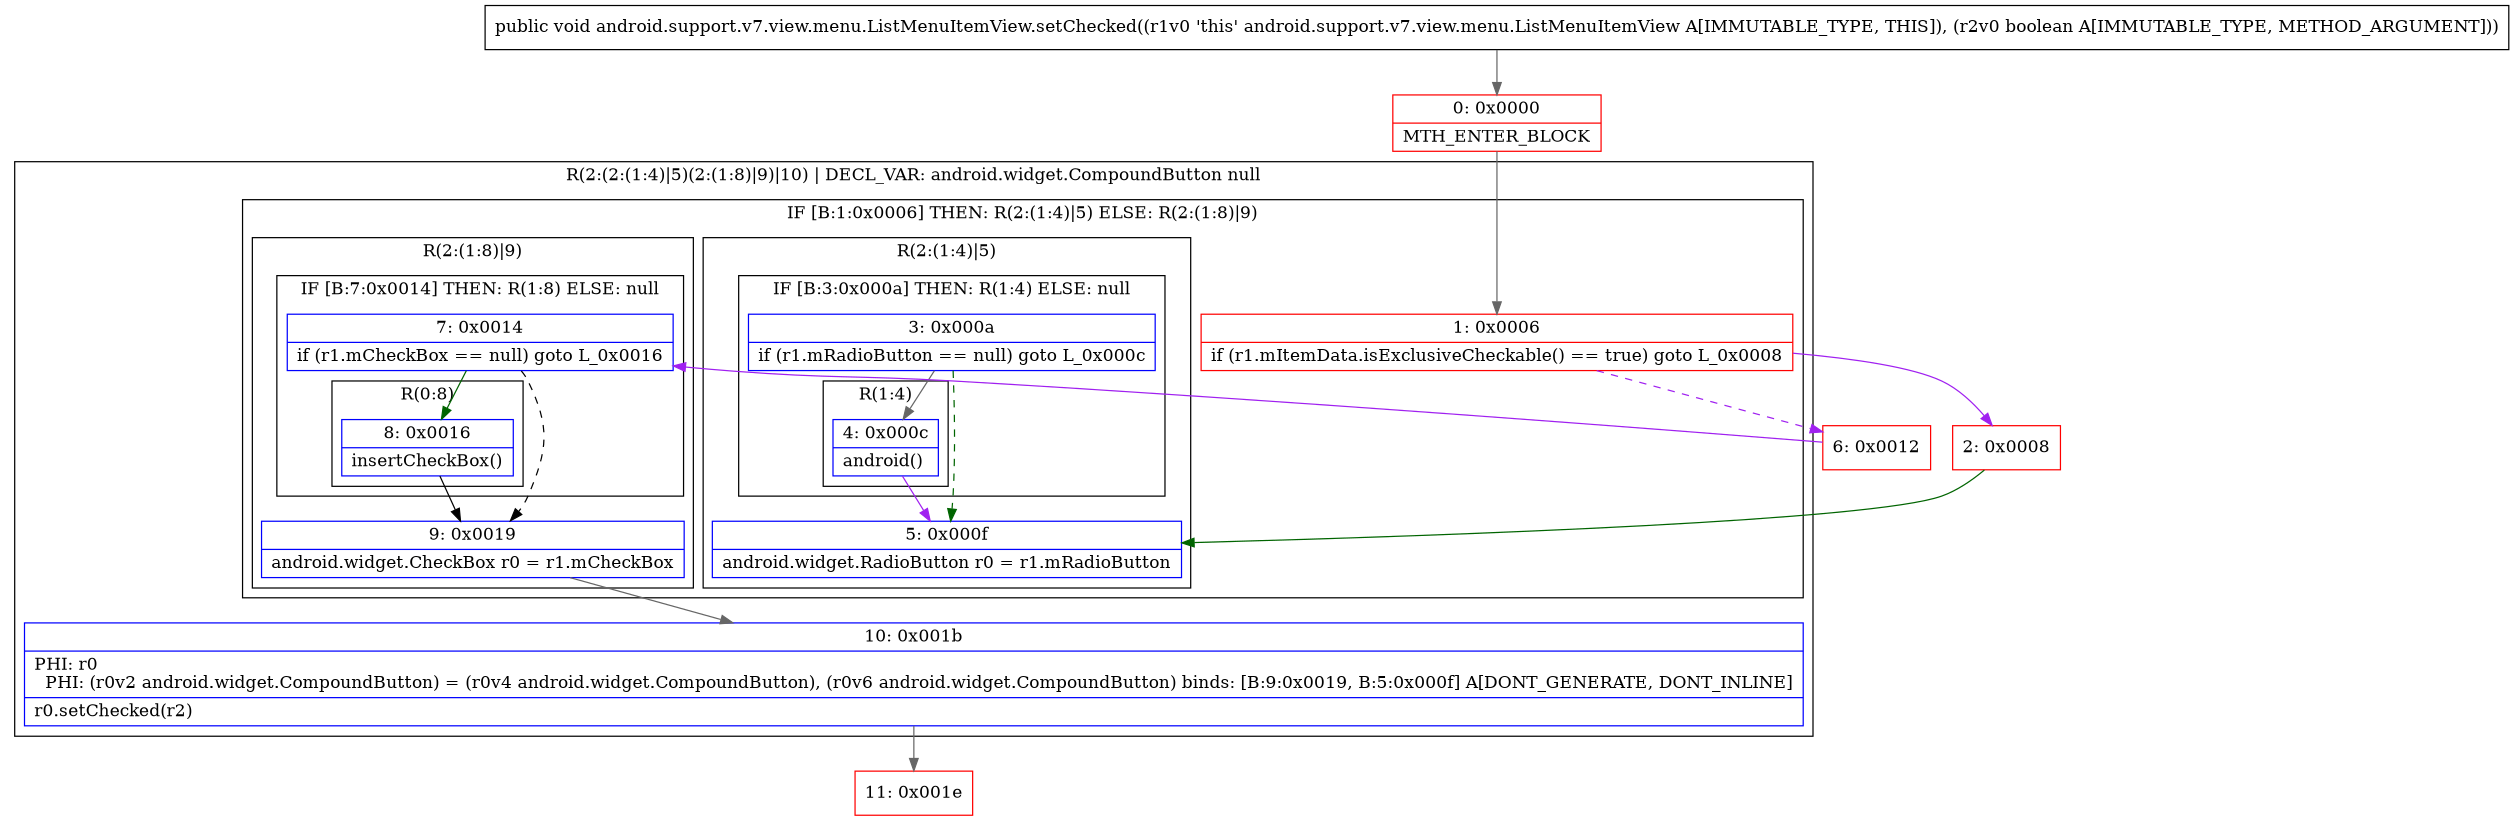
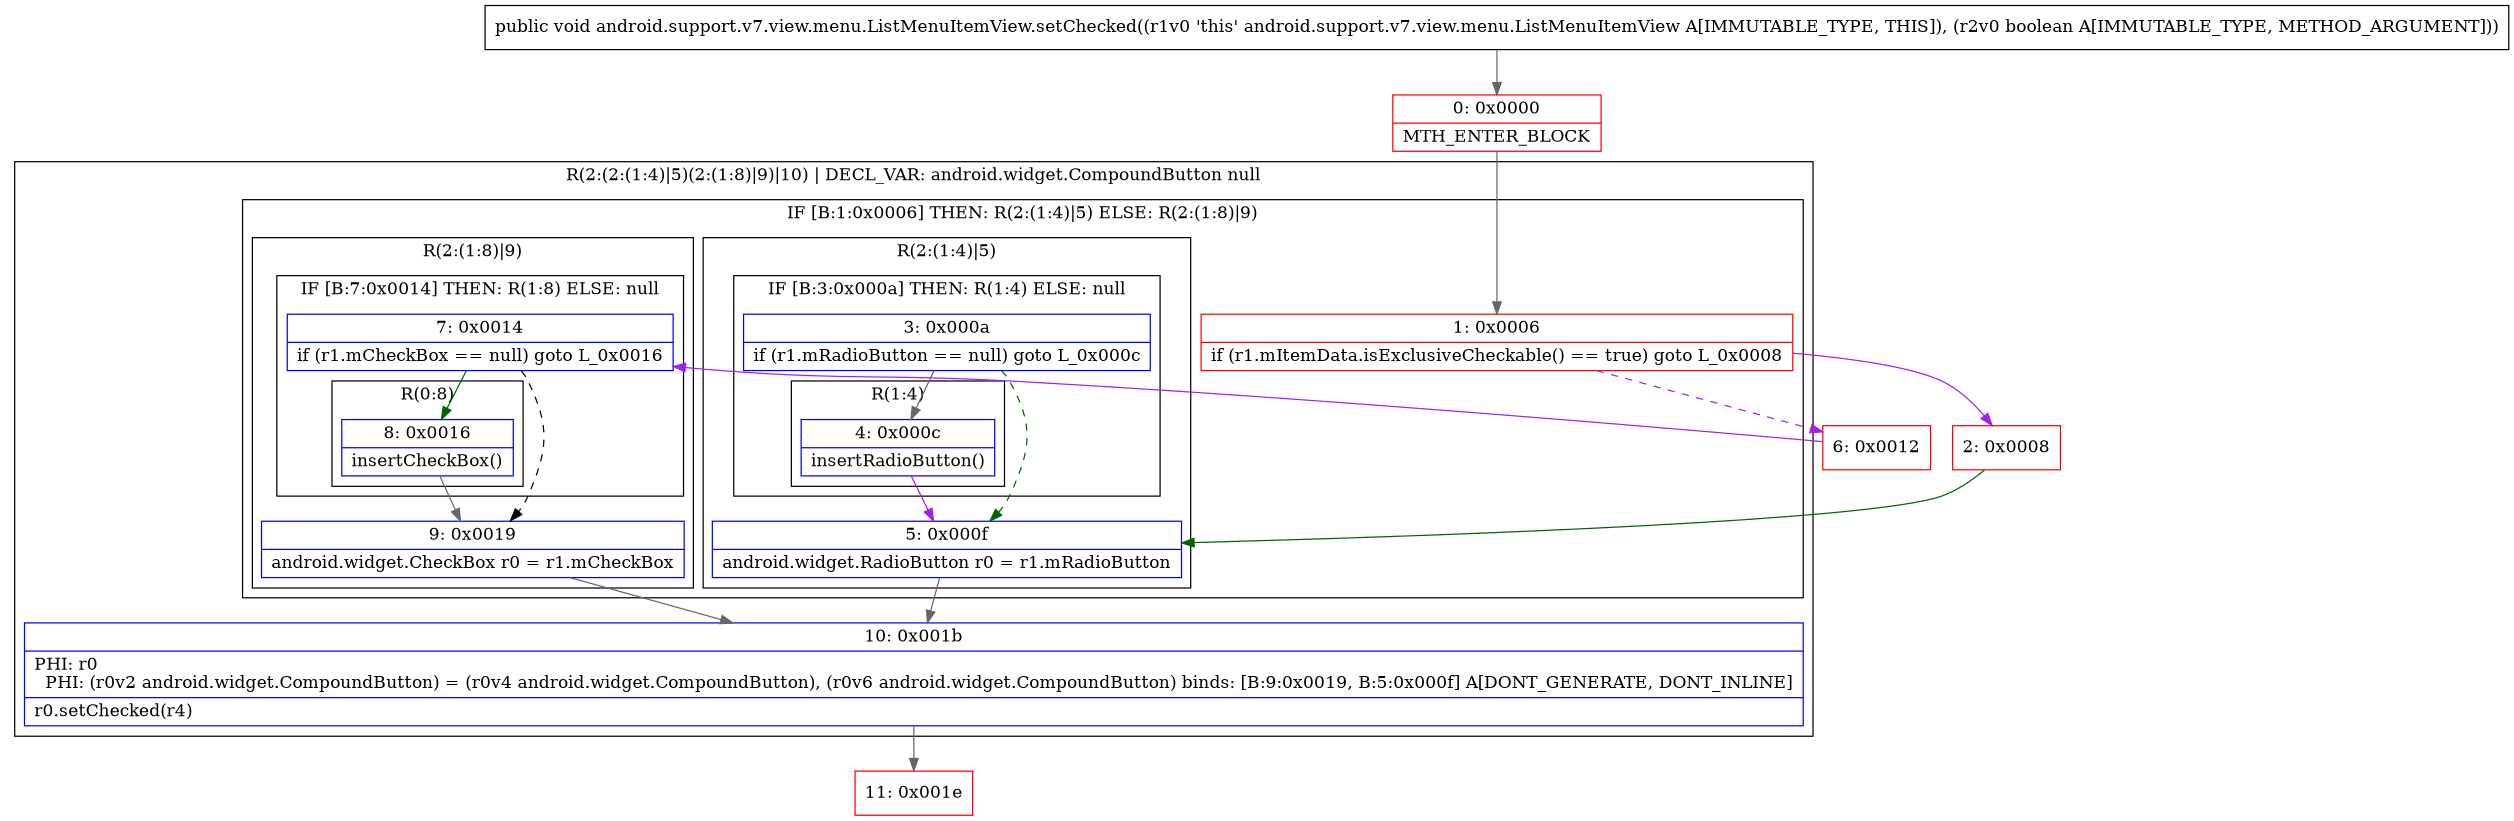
node "4: 0x000c": text "android()" -> "insertRadioButton()"
edge "8: 0x0016" -> "9: 0x0019": color black -> gray40
edge "5: 0x000f" -> "10: 0x001b": added
node "10: 0x001b": text "r0.setChecked(r2)" -> "r0.setChecked(r4)"
